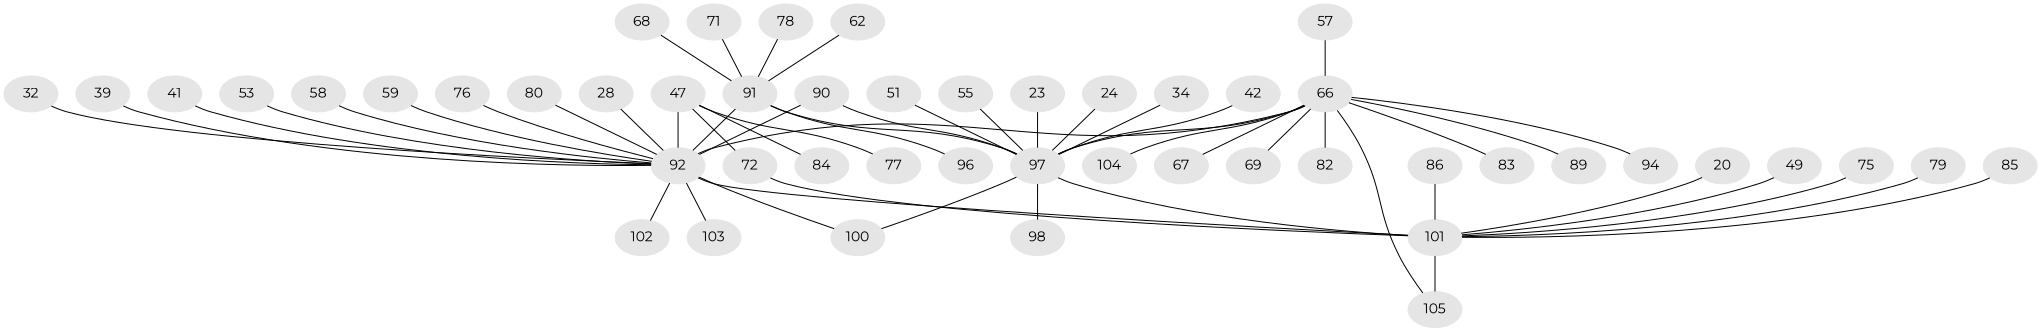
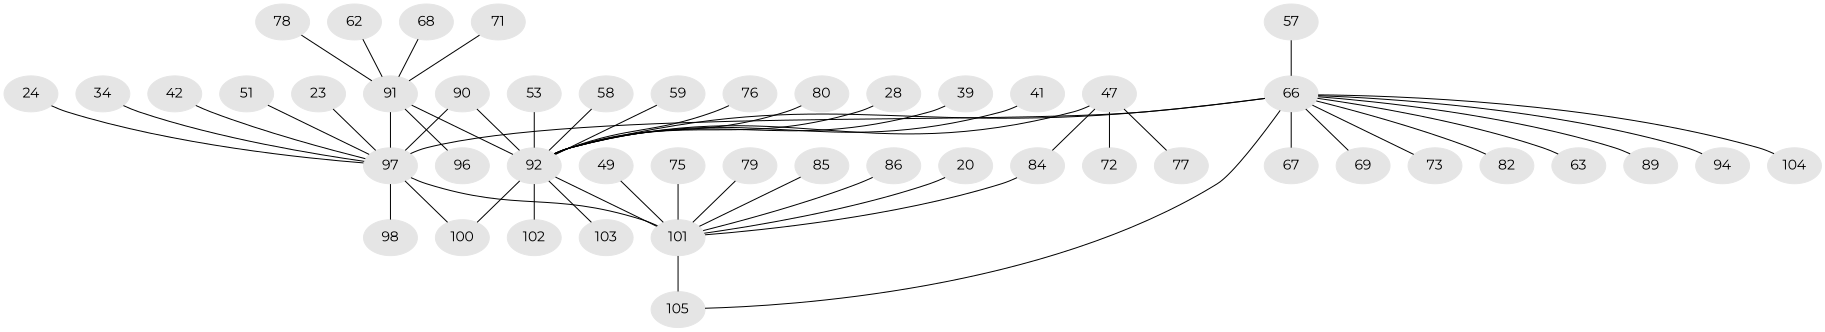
node "32": removed
node "55": removed
node "73": added
node "83": label "83" -> "63"
edge "72" -- "101": now "84" -- "101"
